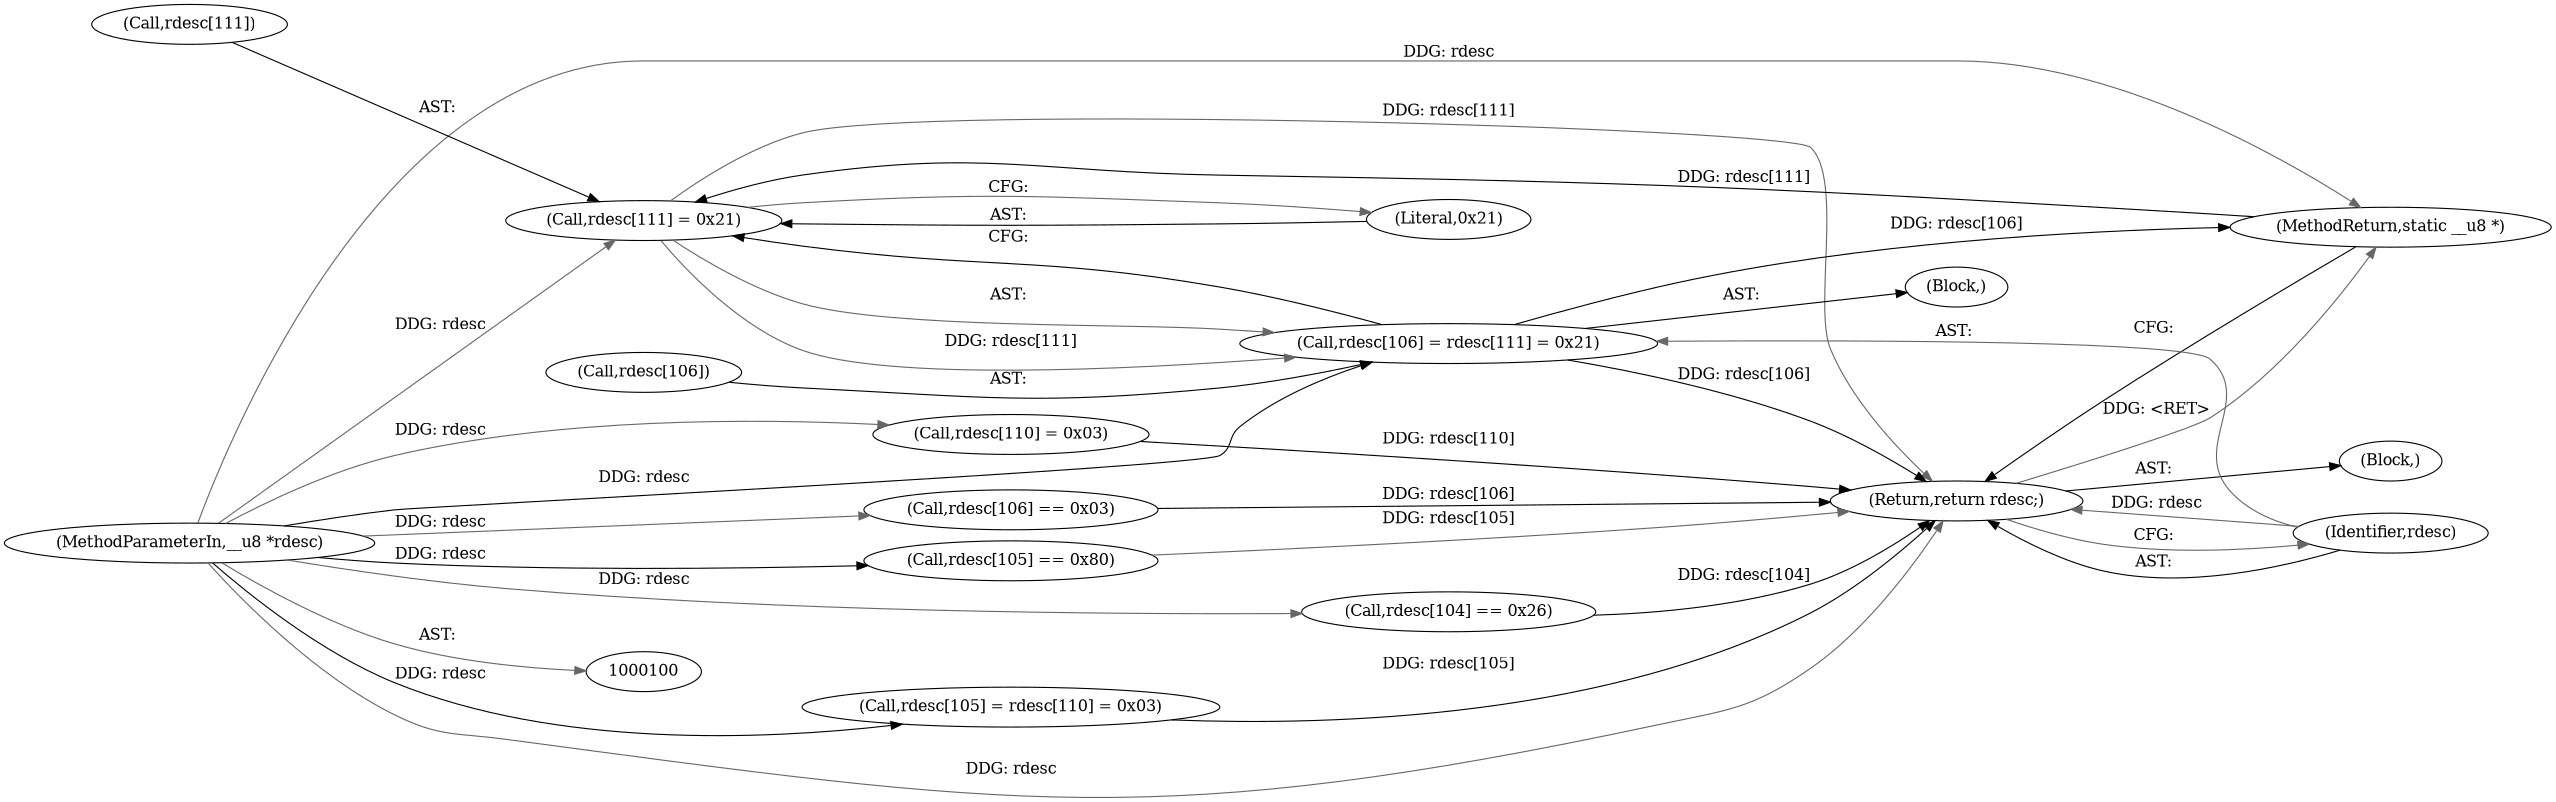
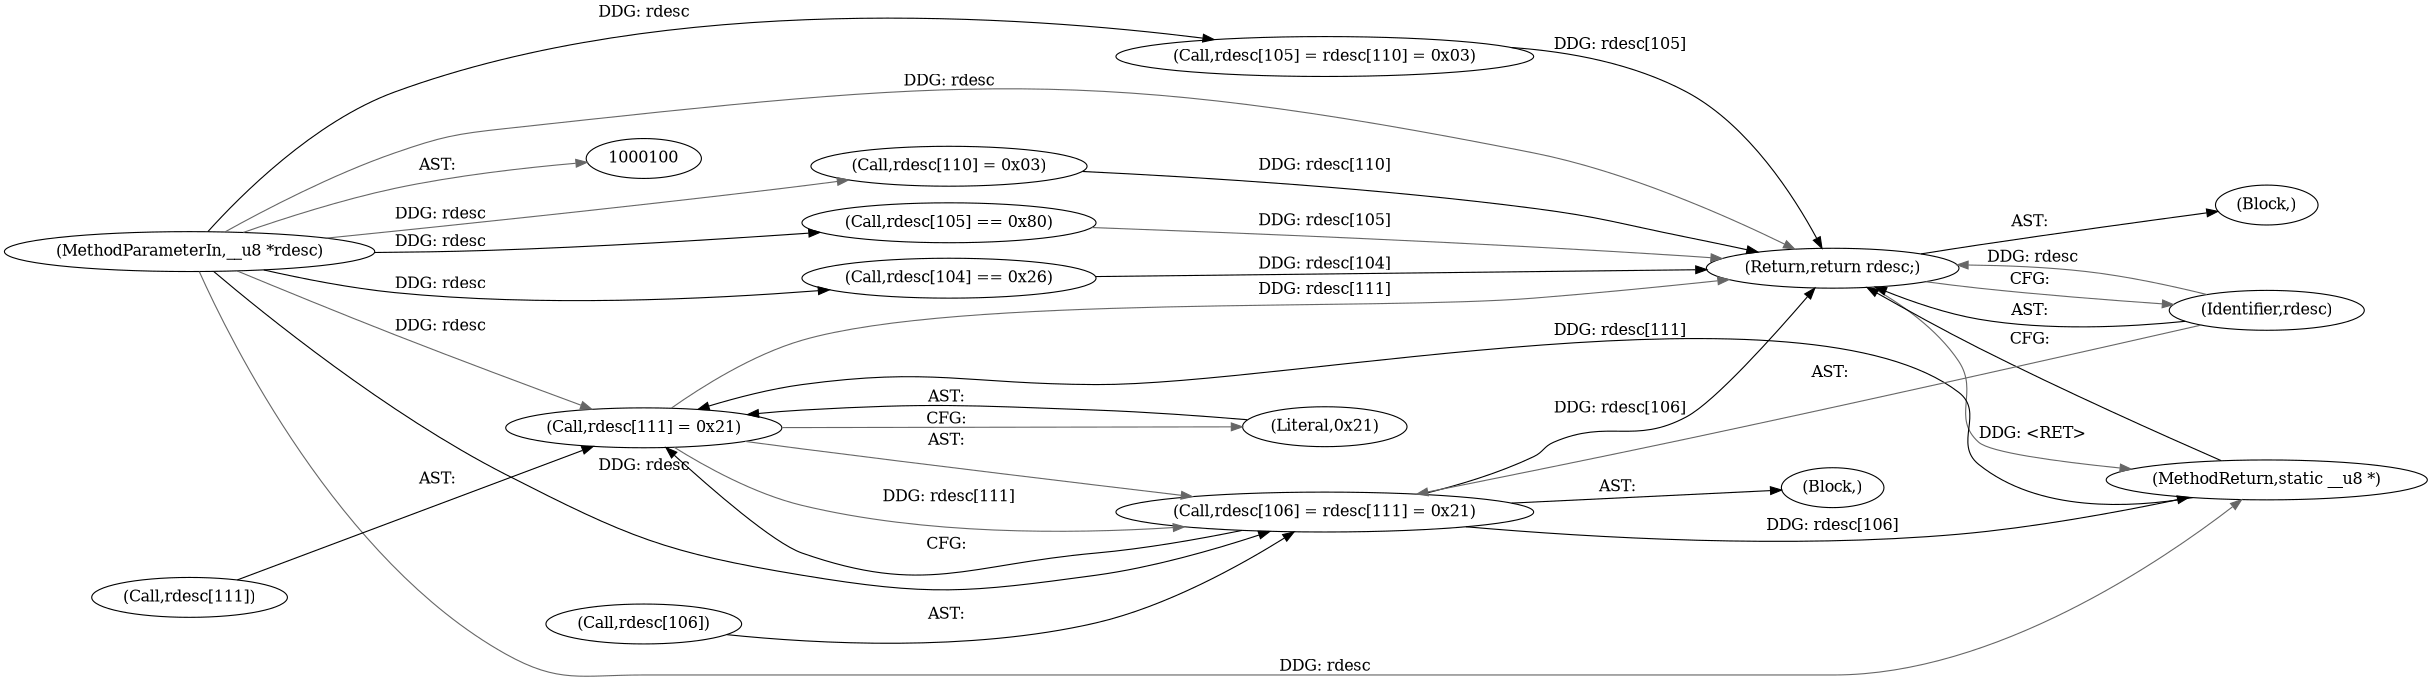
node "(Call,rdesc[106] == 0x03)": removed
edge "(MethodParameterIn,__u8 *rdesc)" -> "(Call,rdesc[104] == 0x26)": color gray40 -> black
